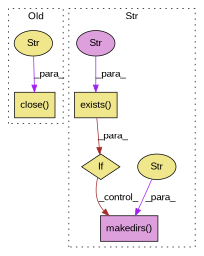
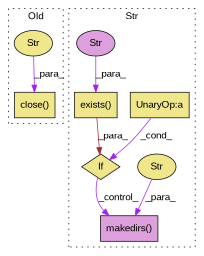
node "UnaryOp:a": added
edge "If" -> "makedirs()": color brown -> purple
